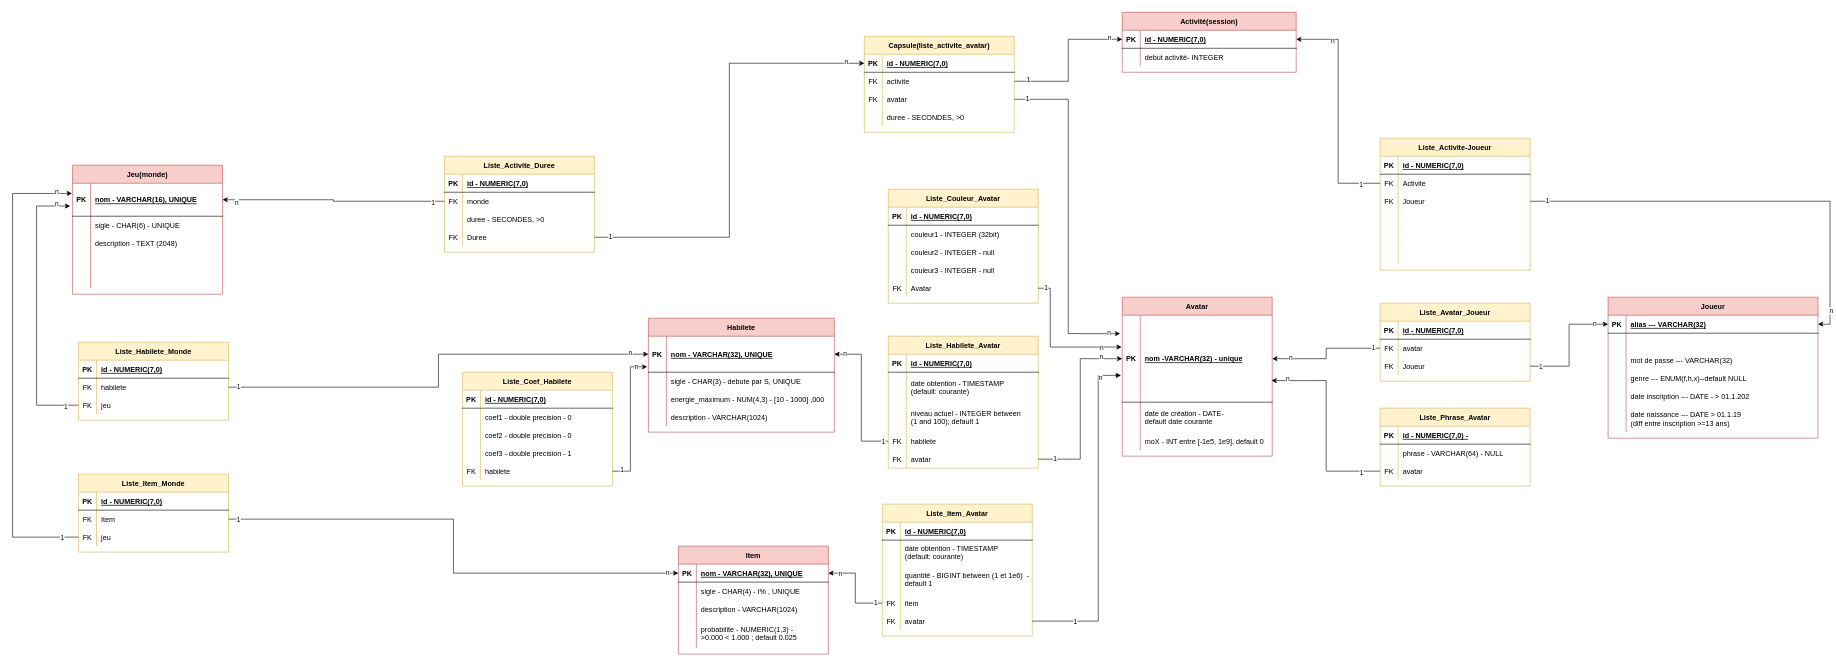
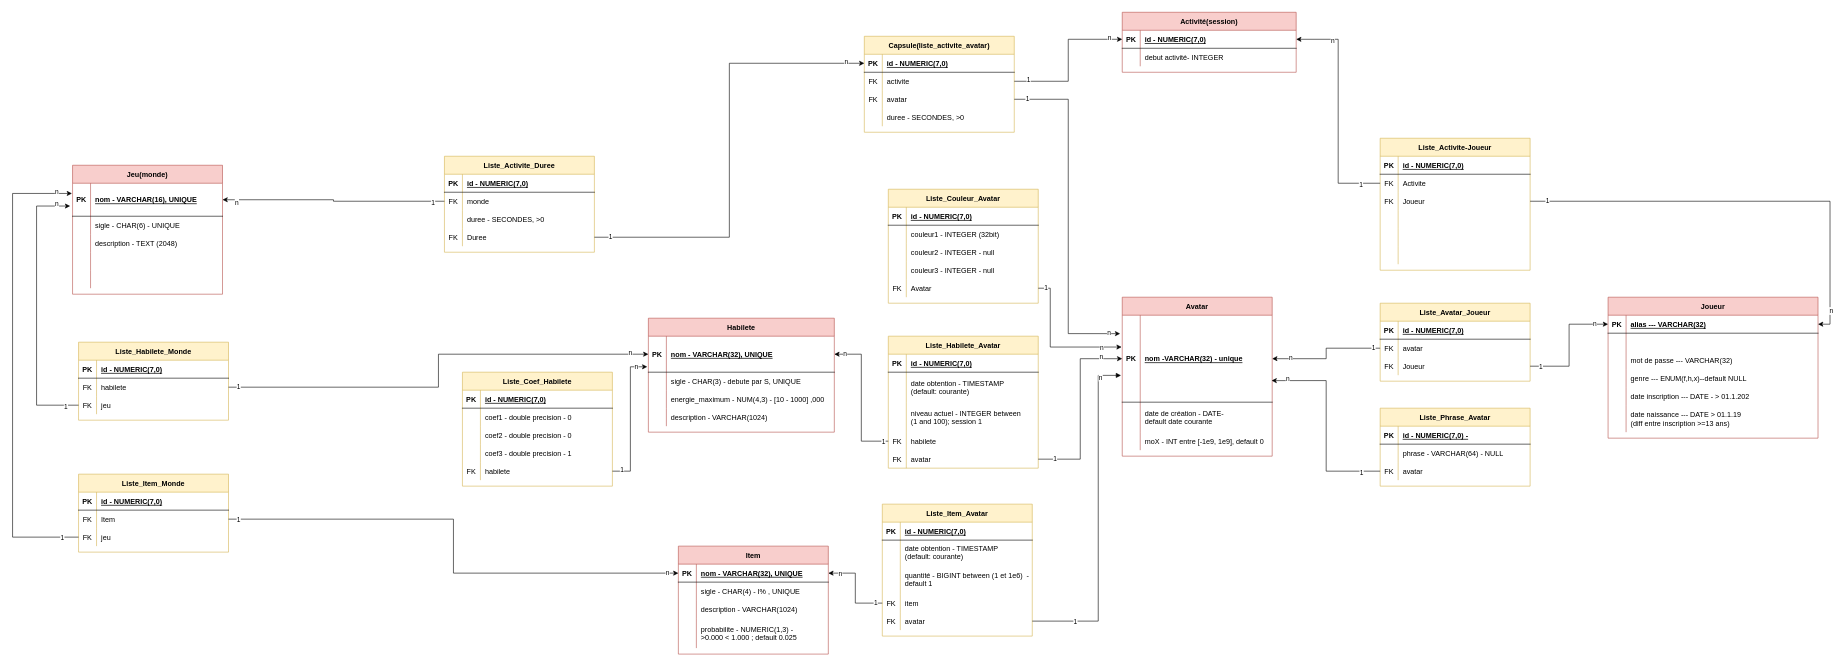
node "niveau actuel - INTEGER between (1 and 100); default 1": label "niveau actuel - INTEGER between (1 and 100); default 1" -> "niveau actuel - INTEGER between (1 and 100); session 1"
node "moX - INT entre [-1e5, 1e9], default 0": label "moX - INT entre [-1e5, 1e9], default 0" -> "moX - INT entre [-1e9, 1e9], default 0"
